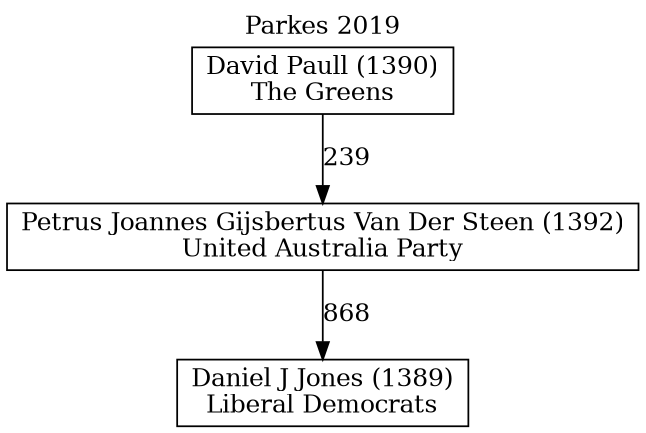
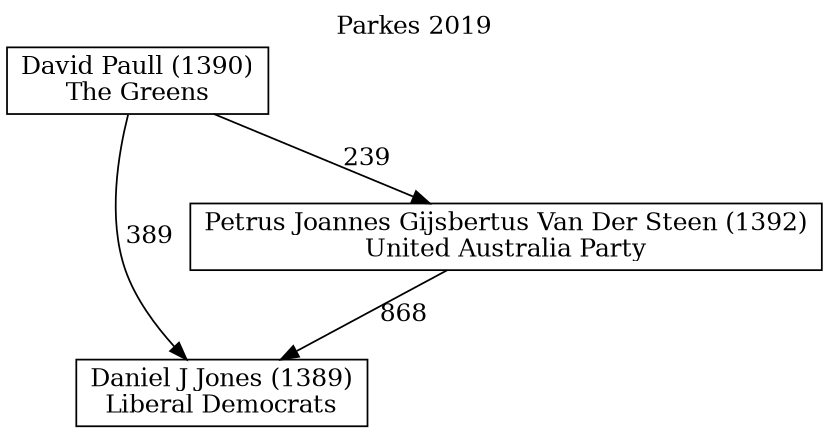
edge "David Paull (1390) The Greens" -> "Daniel J Jones (1389) Liberal Democrats": added, label "389"
